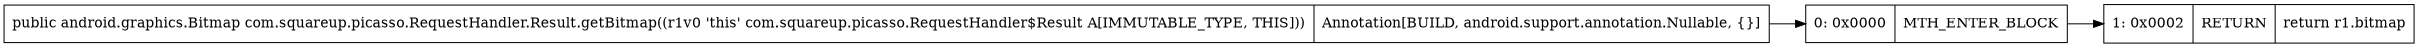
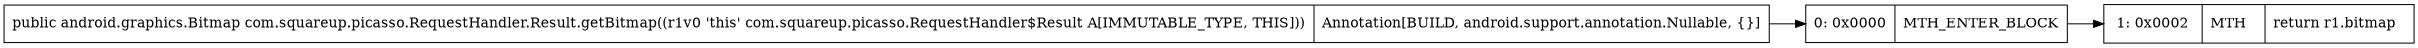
node "1: 0x0002": text "RETURN" -> "MTH"
